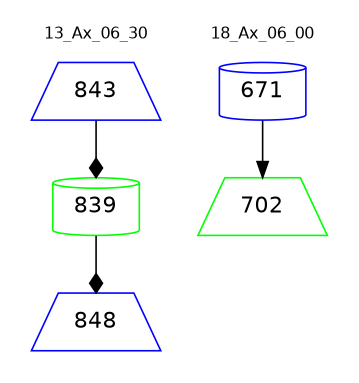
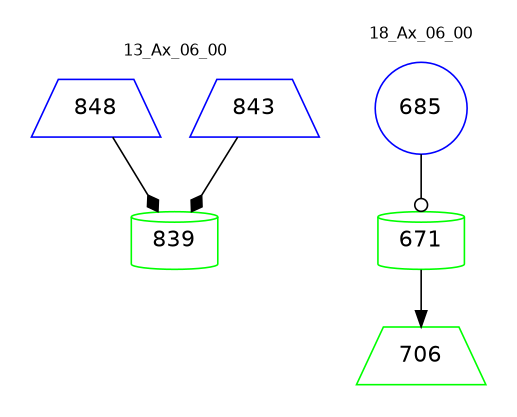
cluster "13_Ax_06_30": label "13_Ax_06_30" -> "13_Ax_06_00"
node "671": color blue -> green
node "685": added
node "702": label "702" -> "706"
edge "839" -> "848": reversed
